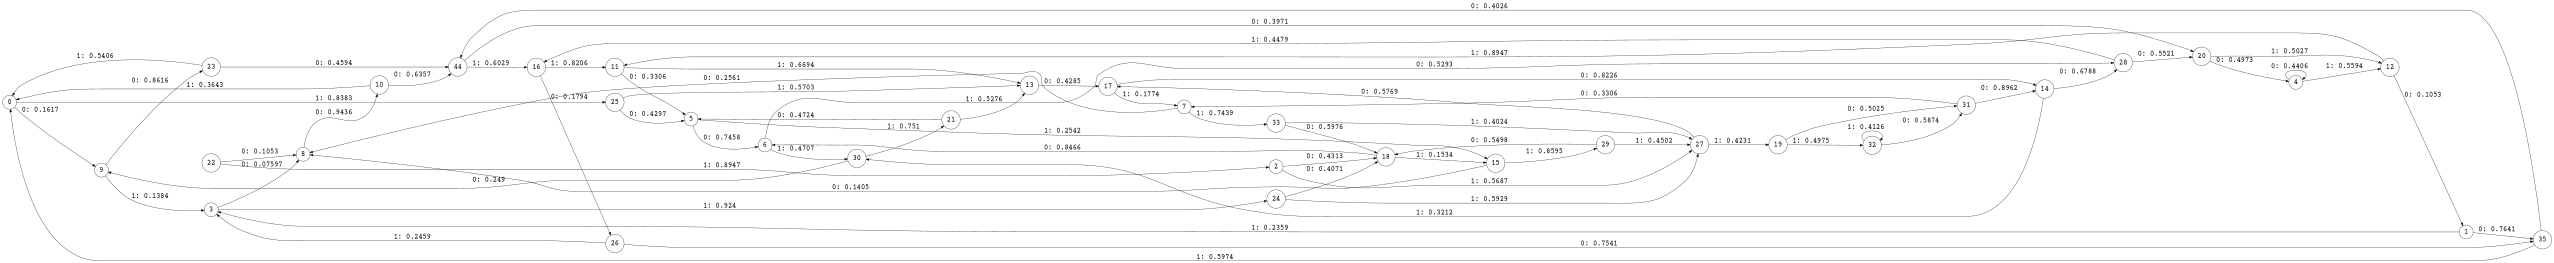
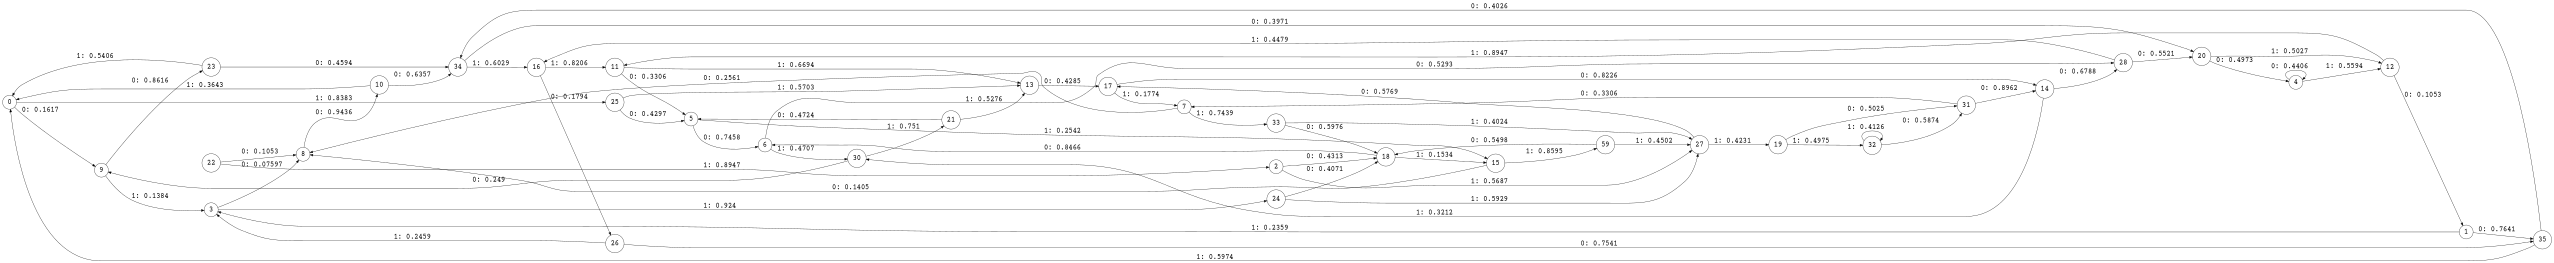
node "44": label "44" -> "34"
node "29": label "29" -> "59"
